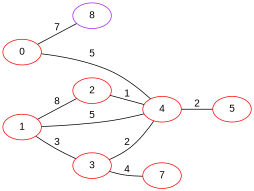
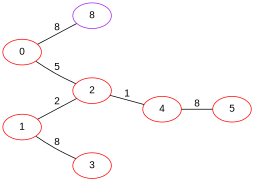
edge "8" -- "0": label "7" -> "8"
edge "0" -- "4": now "0" -- "2"
edge "2" -- "1": label "8" -> "2"
edge "4" -- "5": label "2" -> "8"
edge "4" -- "1": removed, label "5"
edge "1" -- "3": label "3" -> "8"
edge "4" -- "3": removed, label "2"
node "7": removed
